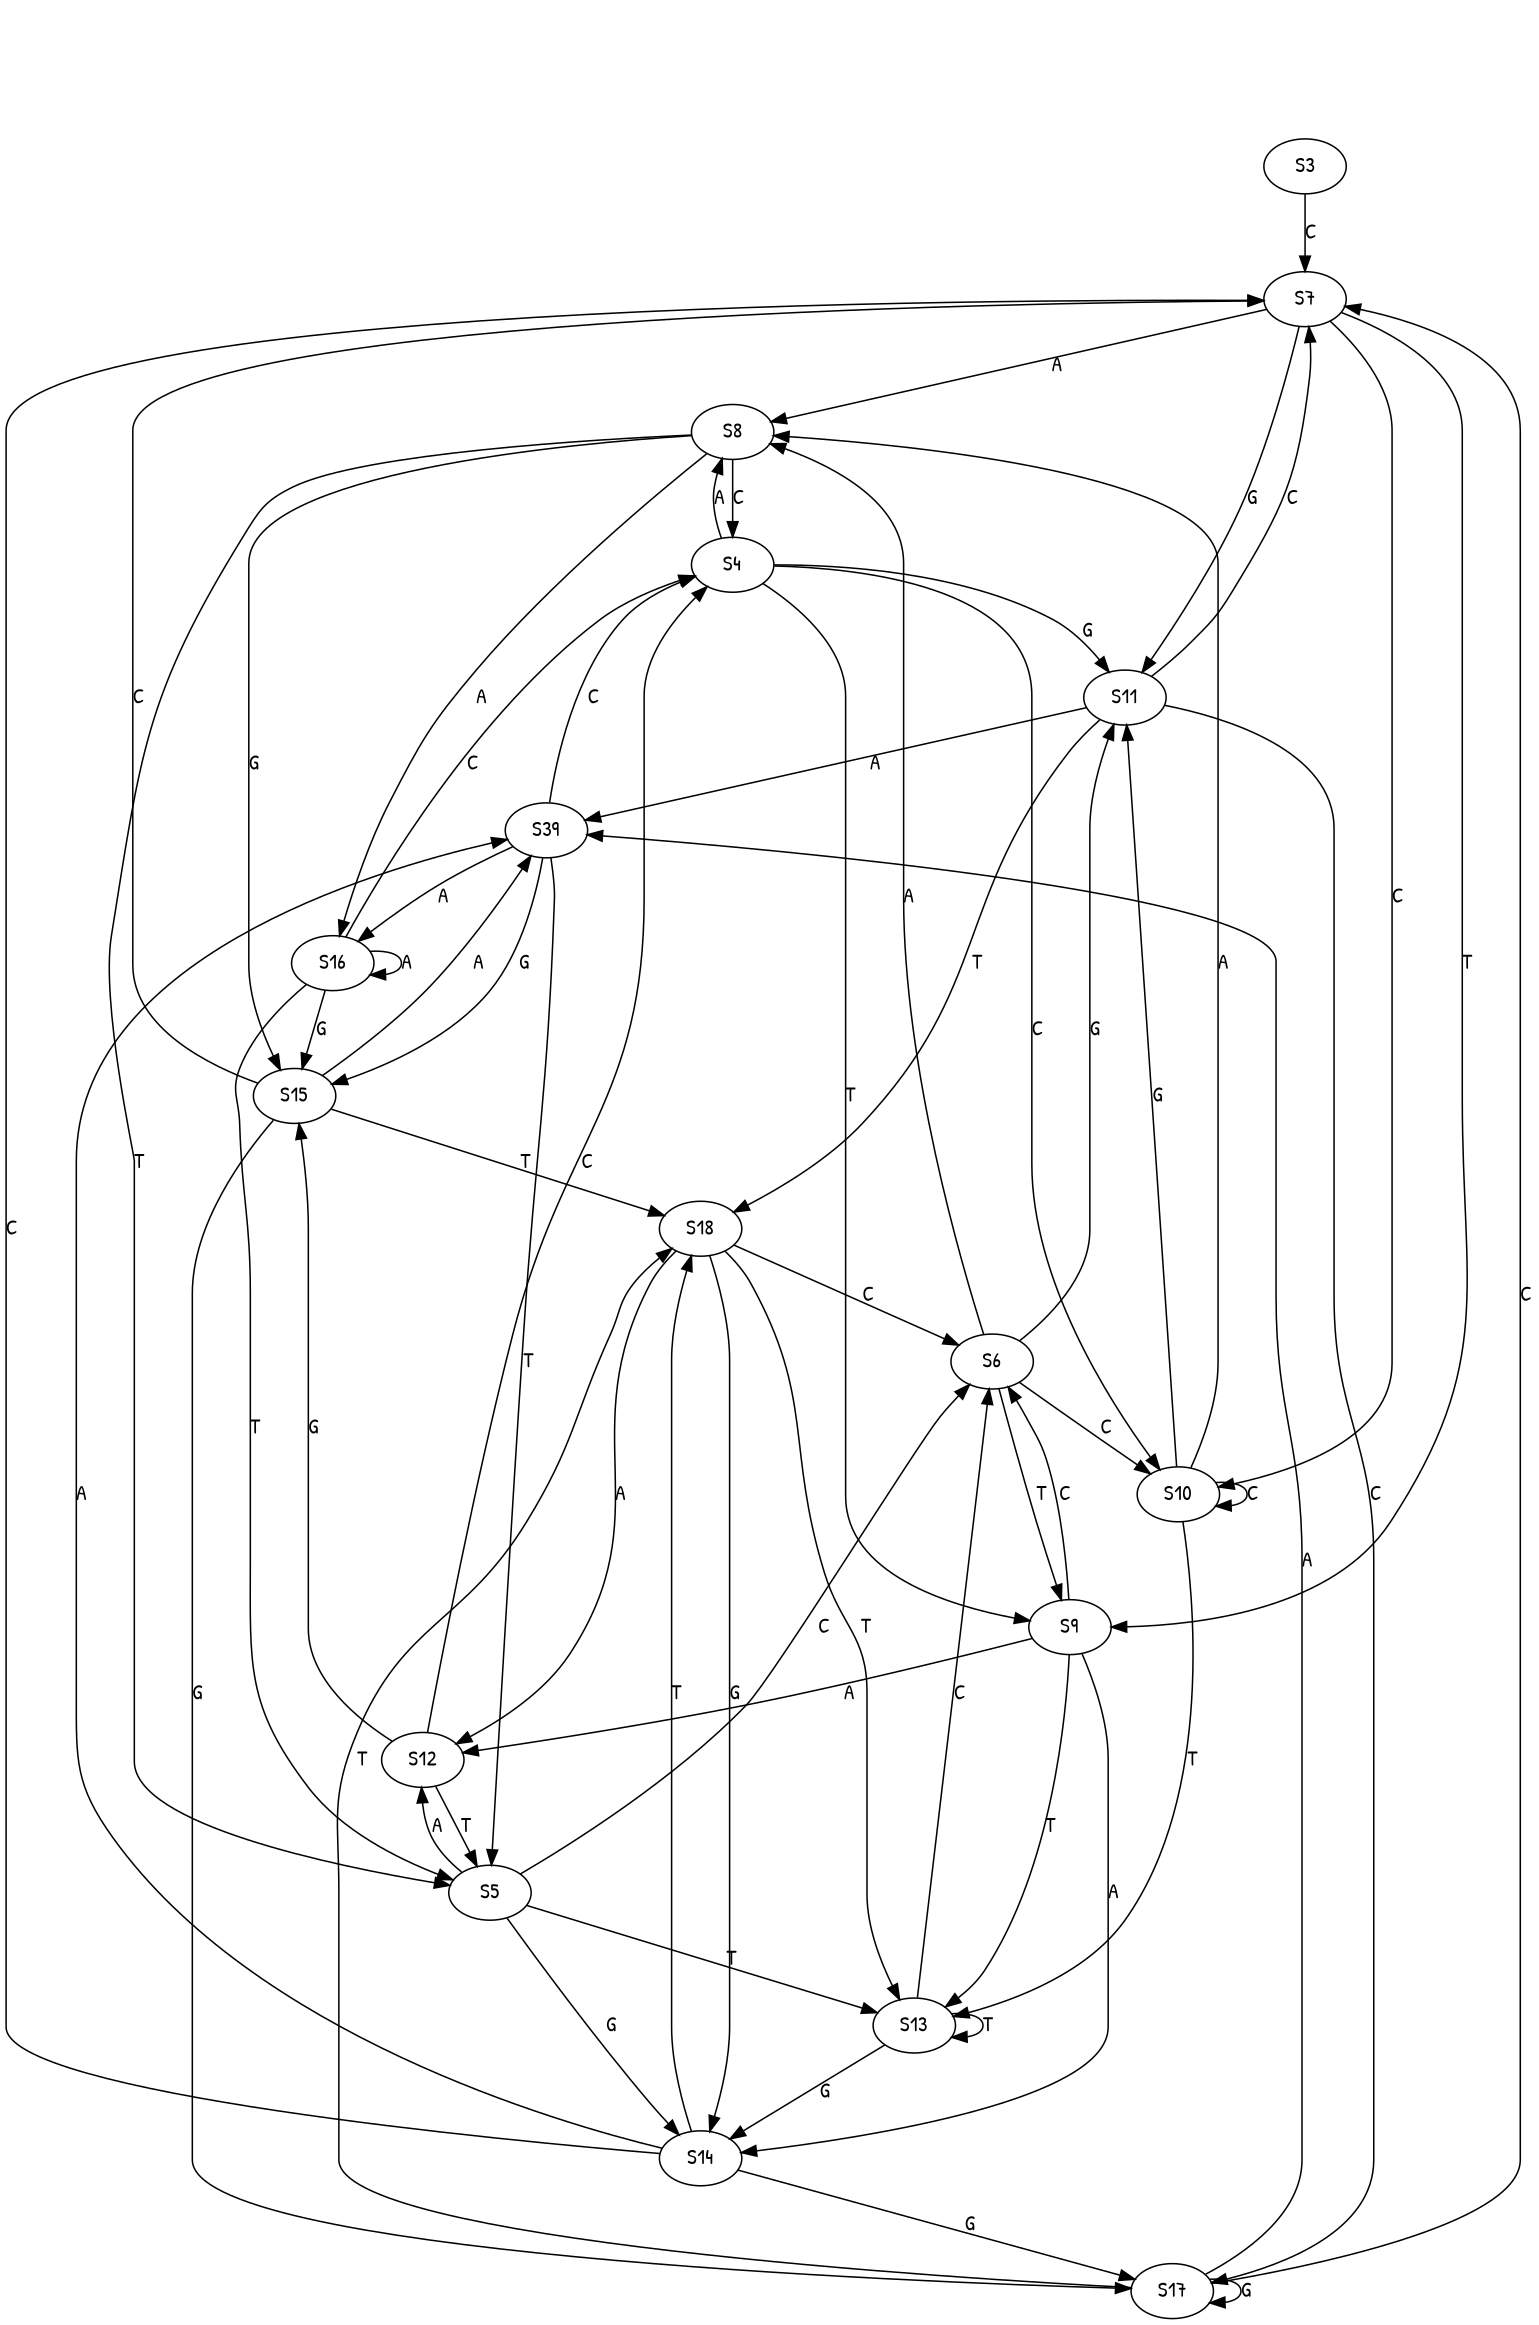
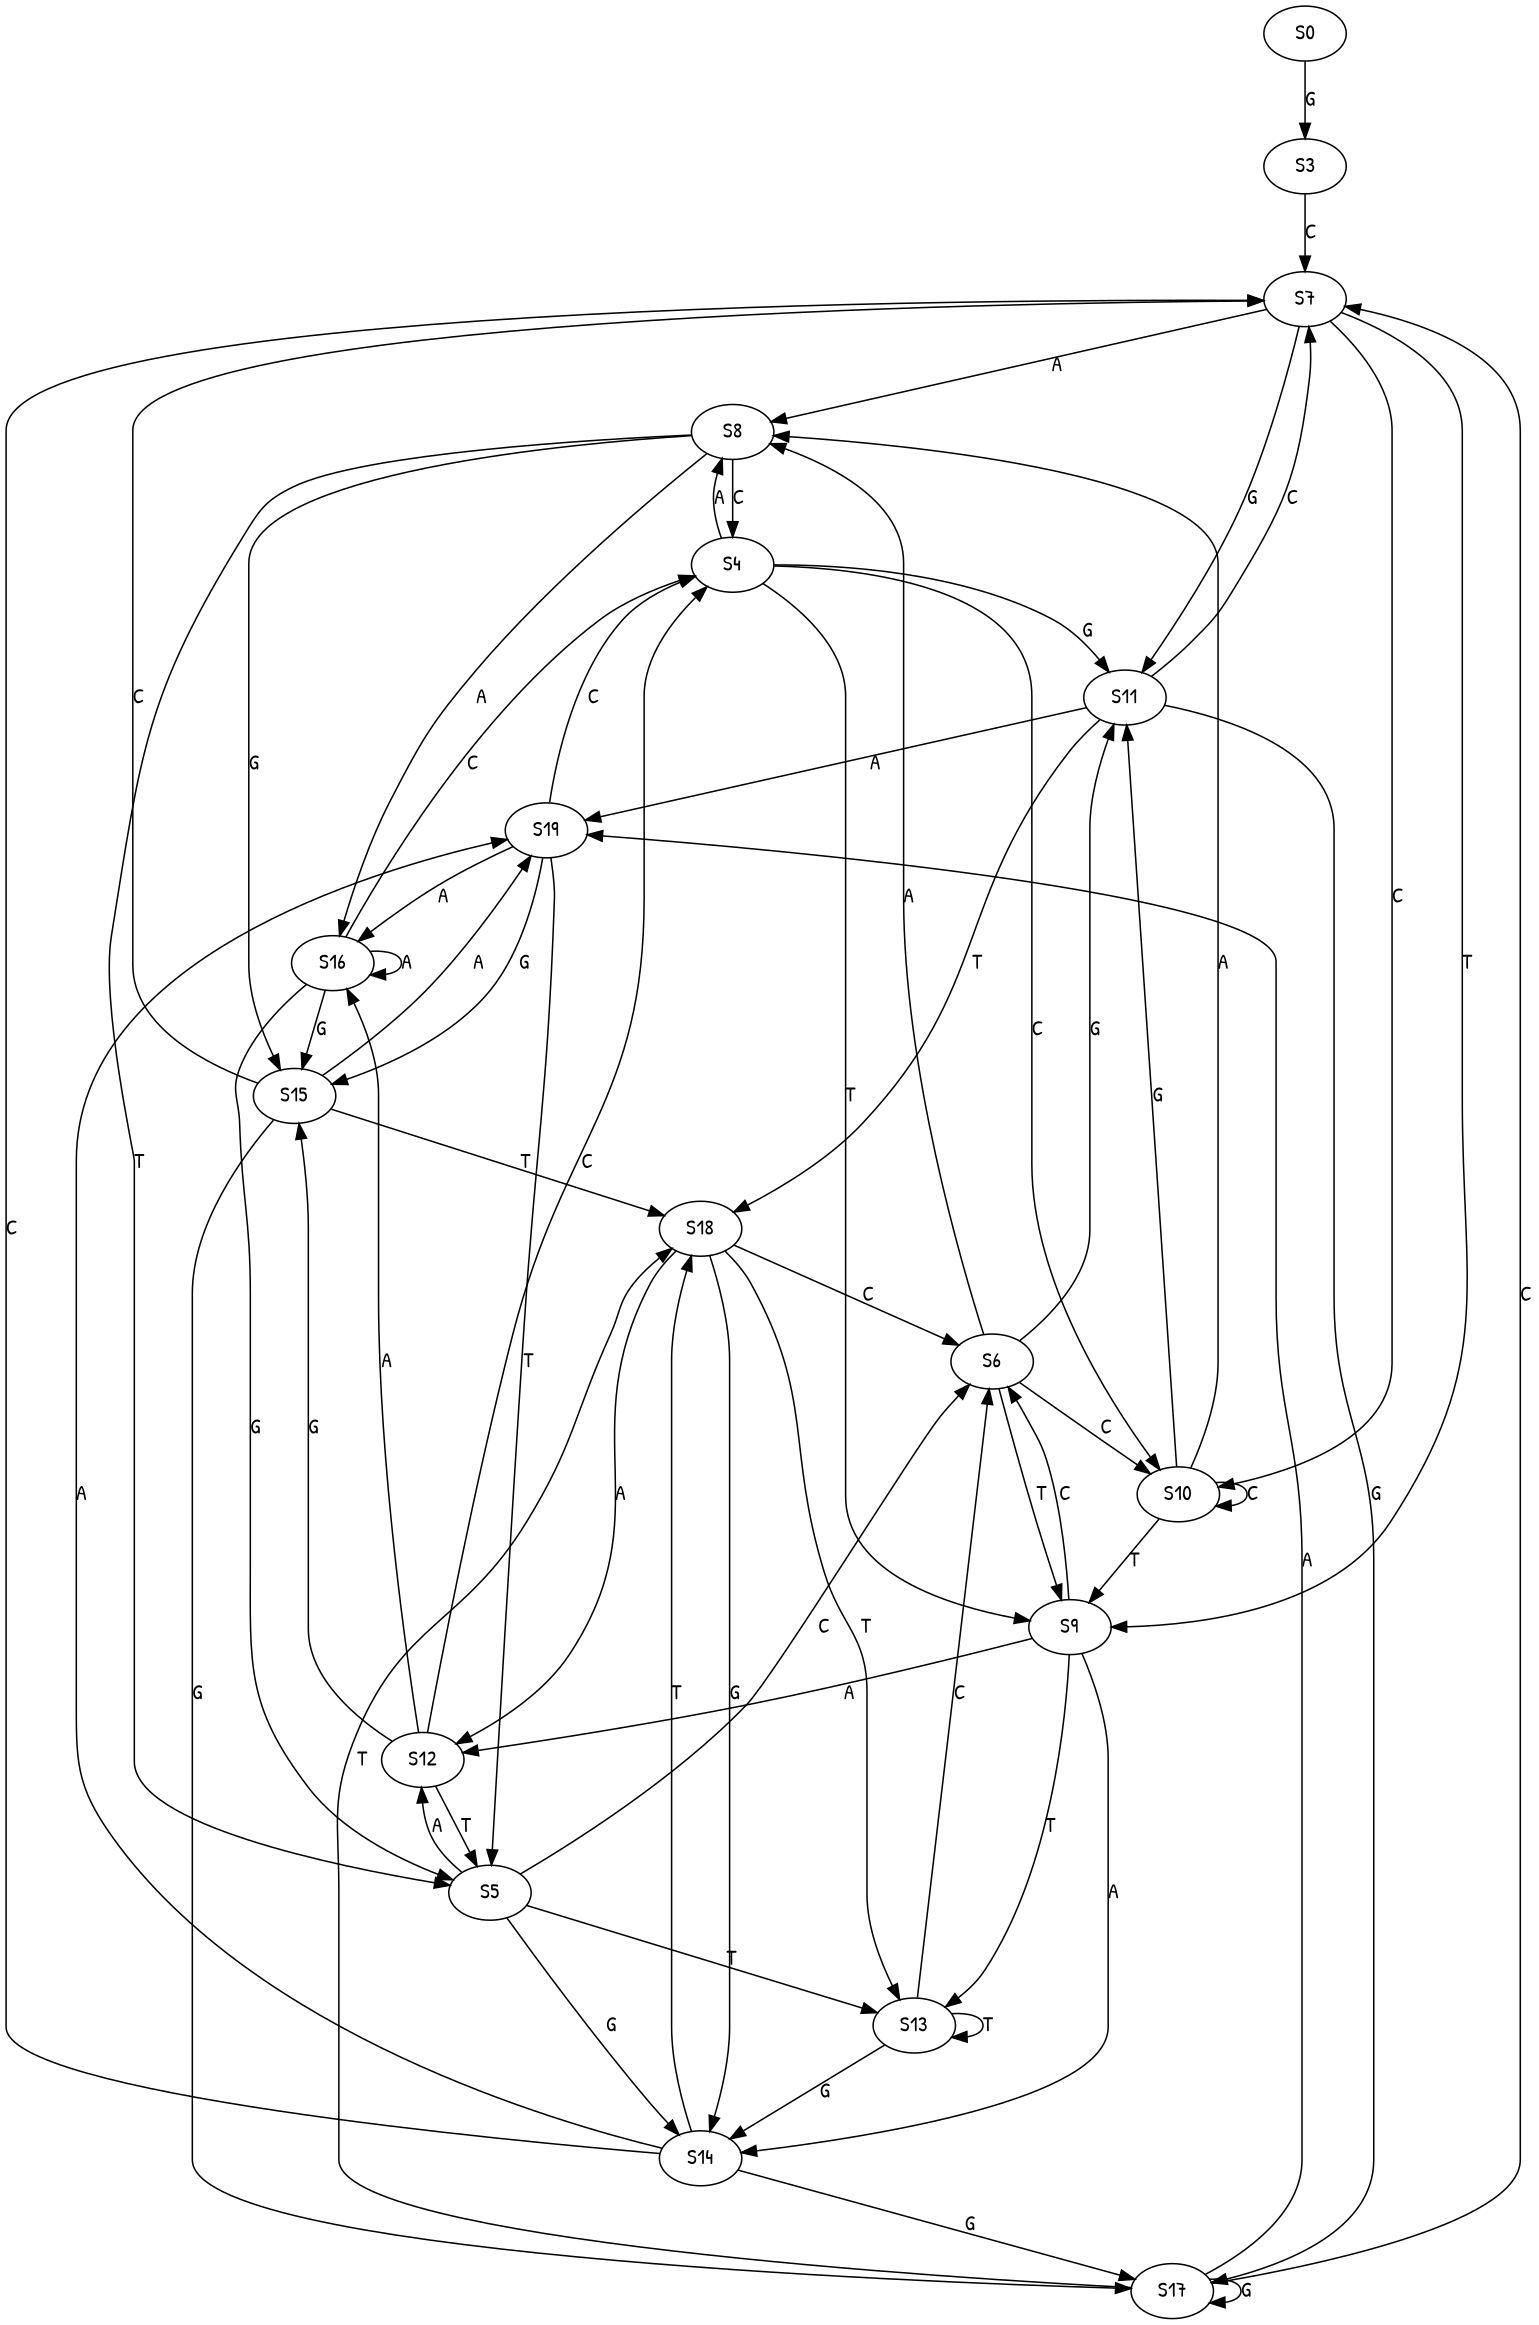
node "S0": added
node "S39": label "S39" -> "S19"
edge "S12" -> "S16": added, label "A"
edge "S16" -> "S5": label "T" -> "G"
edge "S11" -> "S17": label "C" -> "G"
edge "S10" -> "S13": now "S10" -> "S9"
